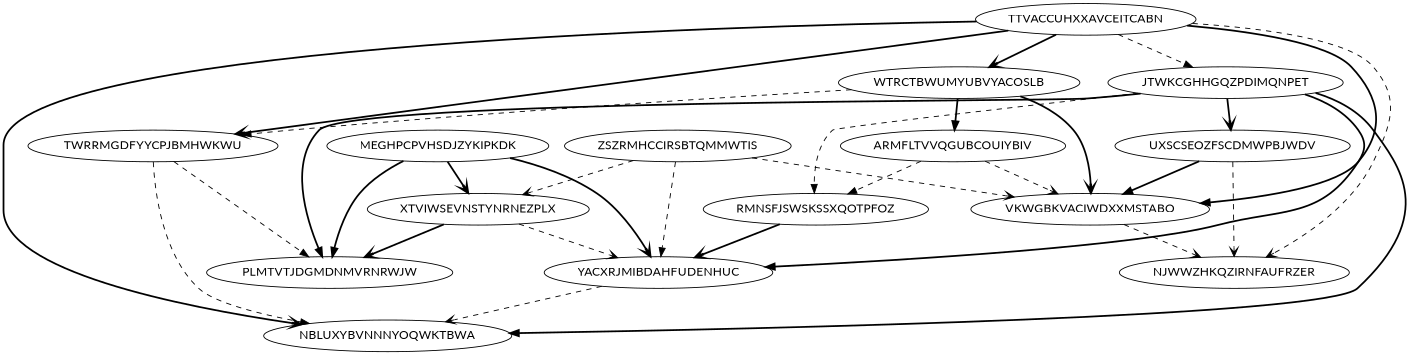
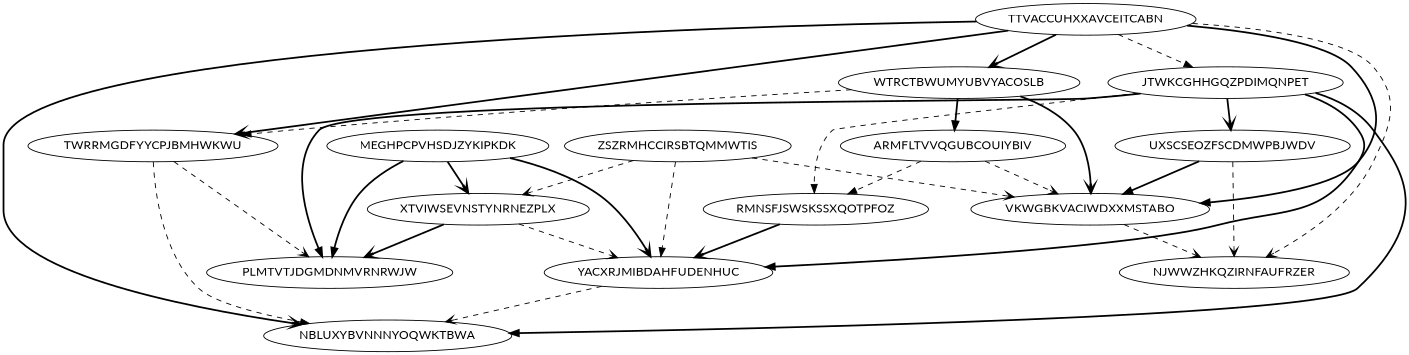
edge "TWRRMGDFYYCPJBMHWKWU" -> "PLMTVTJDGMDNMVRNRWJW": arrowhead normal -> vee
